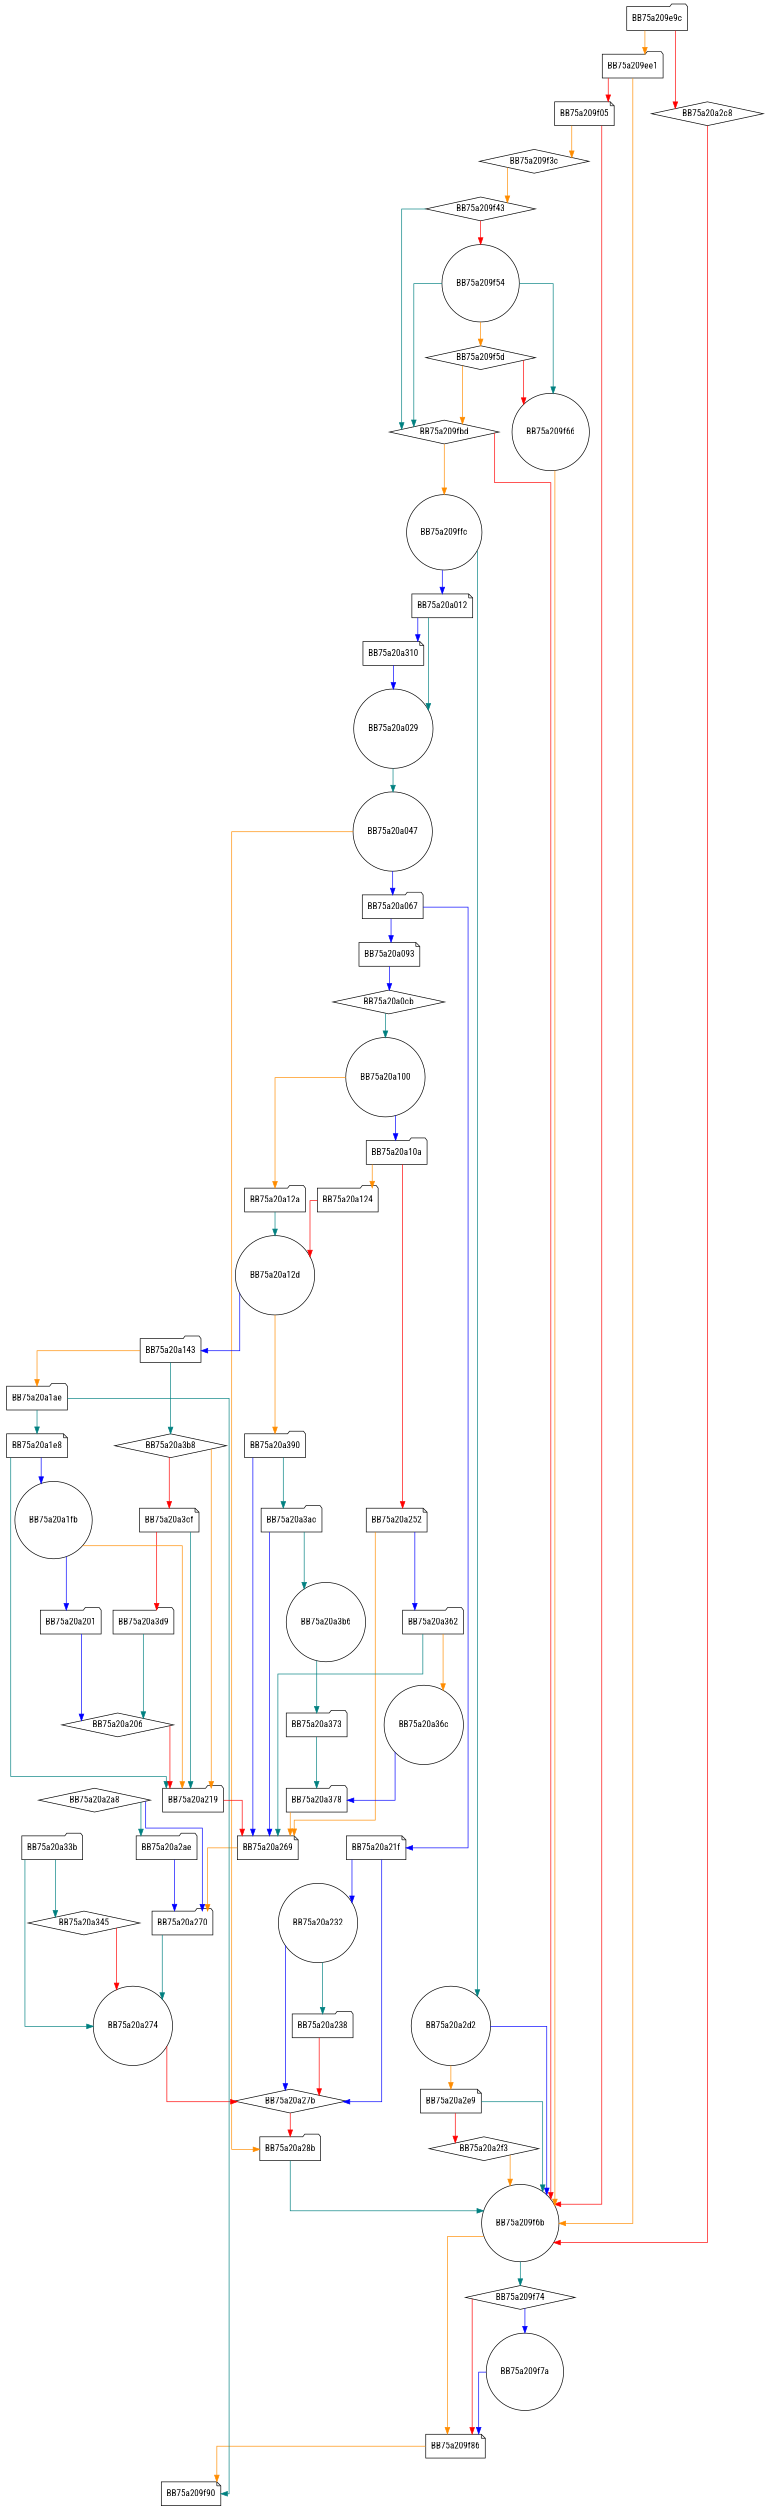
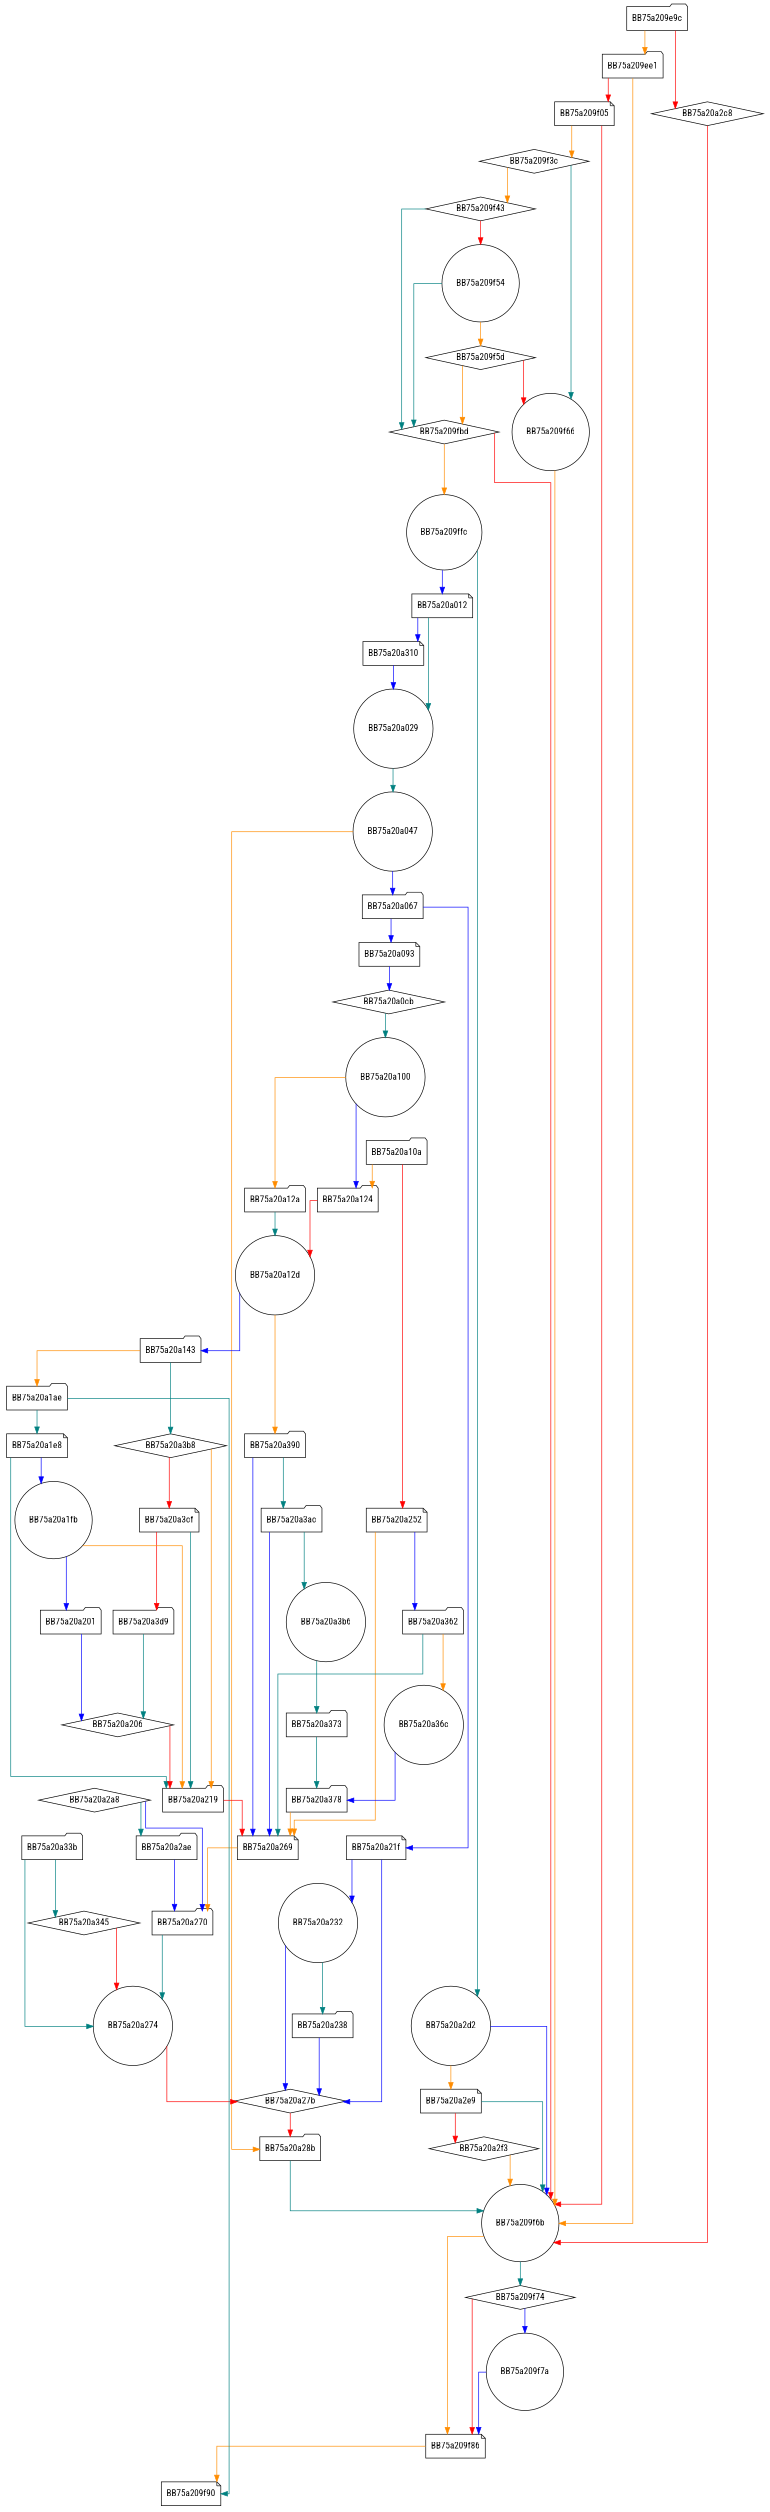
edge "BB75a209f54" -> "BB75a209f66": now "BB75a209f3c" -> "BB75a209f66"
edge "BB75a20a100" -> "BB75a20a10a": now "BB75a20a100" -> "BB75a20a124"
edge "BB75a20a238" -> "BB75a20a27b": color red -> blue
